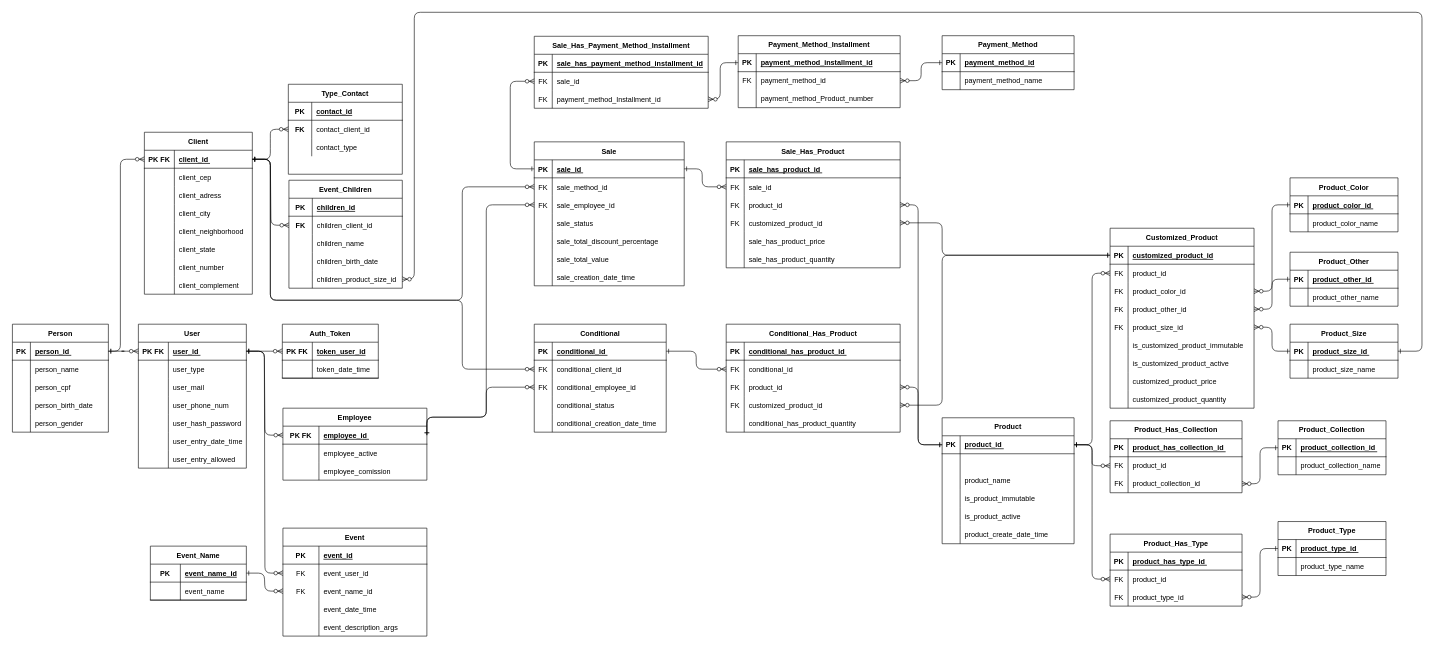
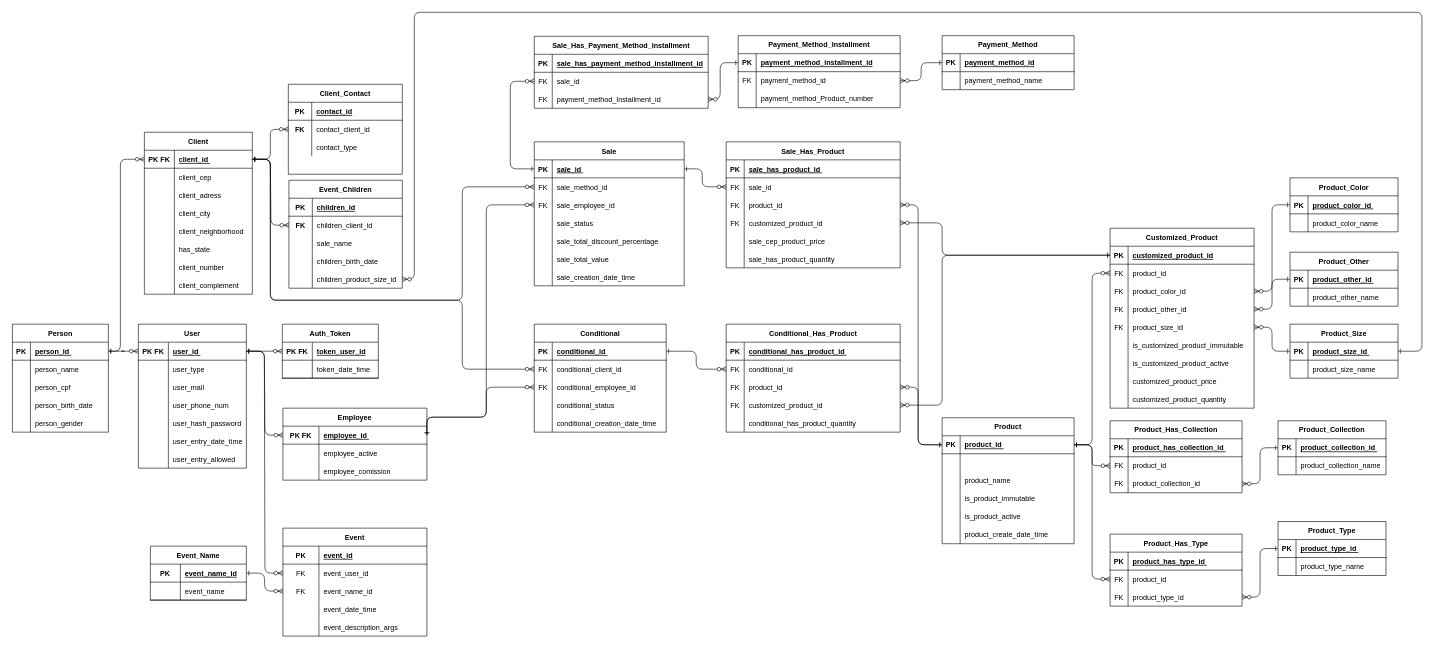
node "Type_Contact": label "Type_Contact" -> "Client_Contact"
node "sale_has_product_price": label "sale_has_product_price" -> "sale_cep_product_price"
node "children_name": label "children_name" -> "sale_name"
node "client_state": label "client_state" -> "has_state"
